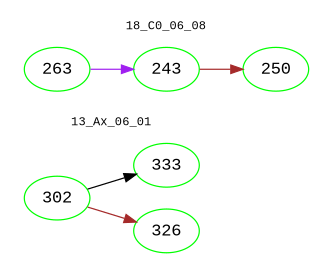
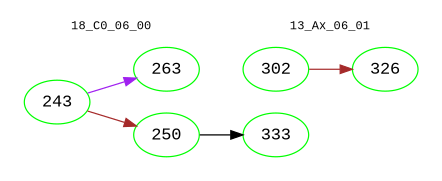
cluster "18_C0_06_08": label "18_C0_06_08" -> "18_C0_06_00"
edge "263" -> "243": reversed
edge "302" -> "333": now "250" -> "333"
